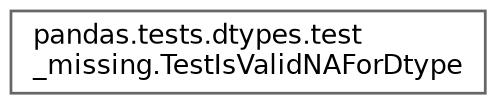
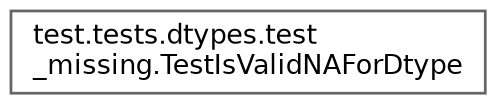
node "pandas.tests.dtypes.test _missing.TestIsValidNAForDtype": label "pandas.tests.dtypes.test _missing.TestIsValidNAForDtype" -> "test.tests.dtypes.test _missing.TestIsValidNAForDtype"
